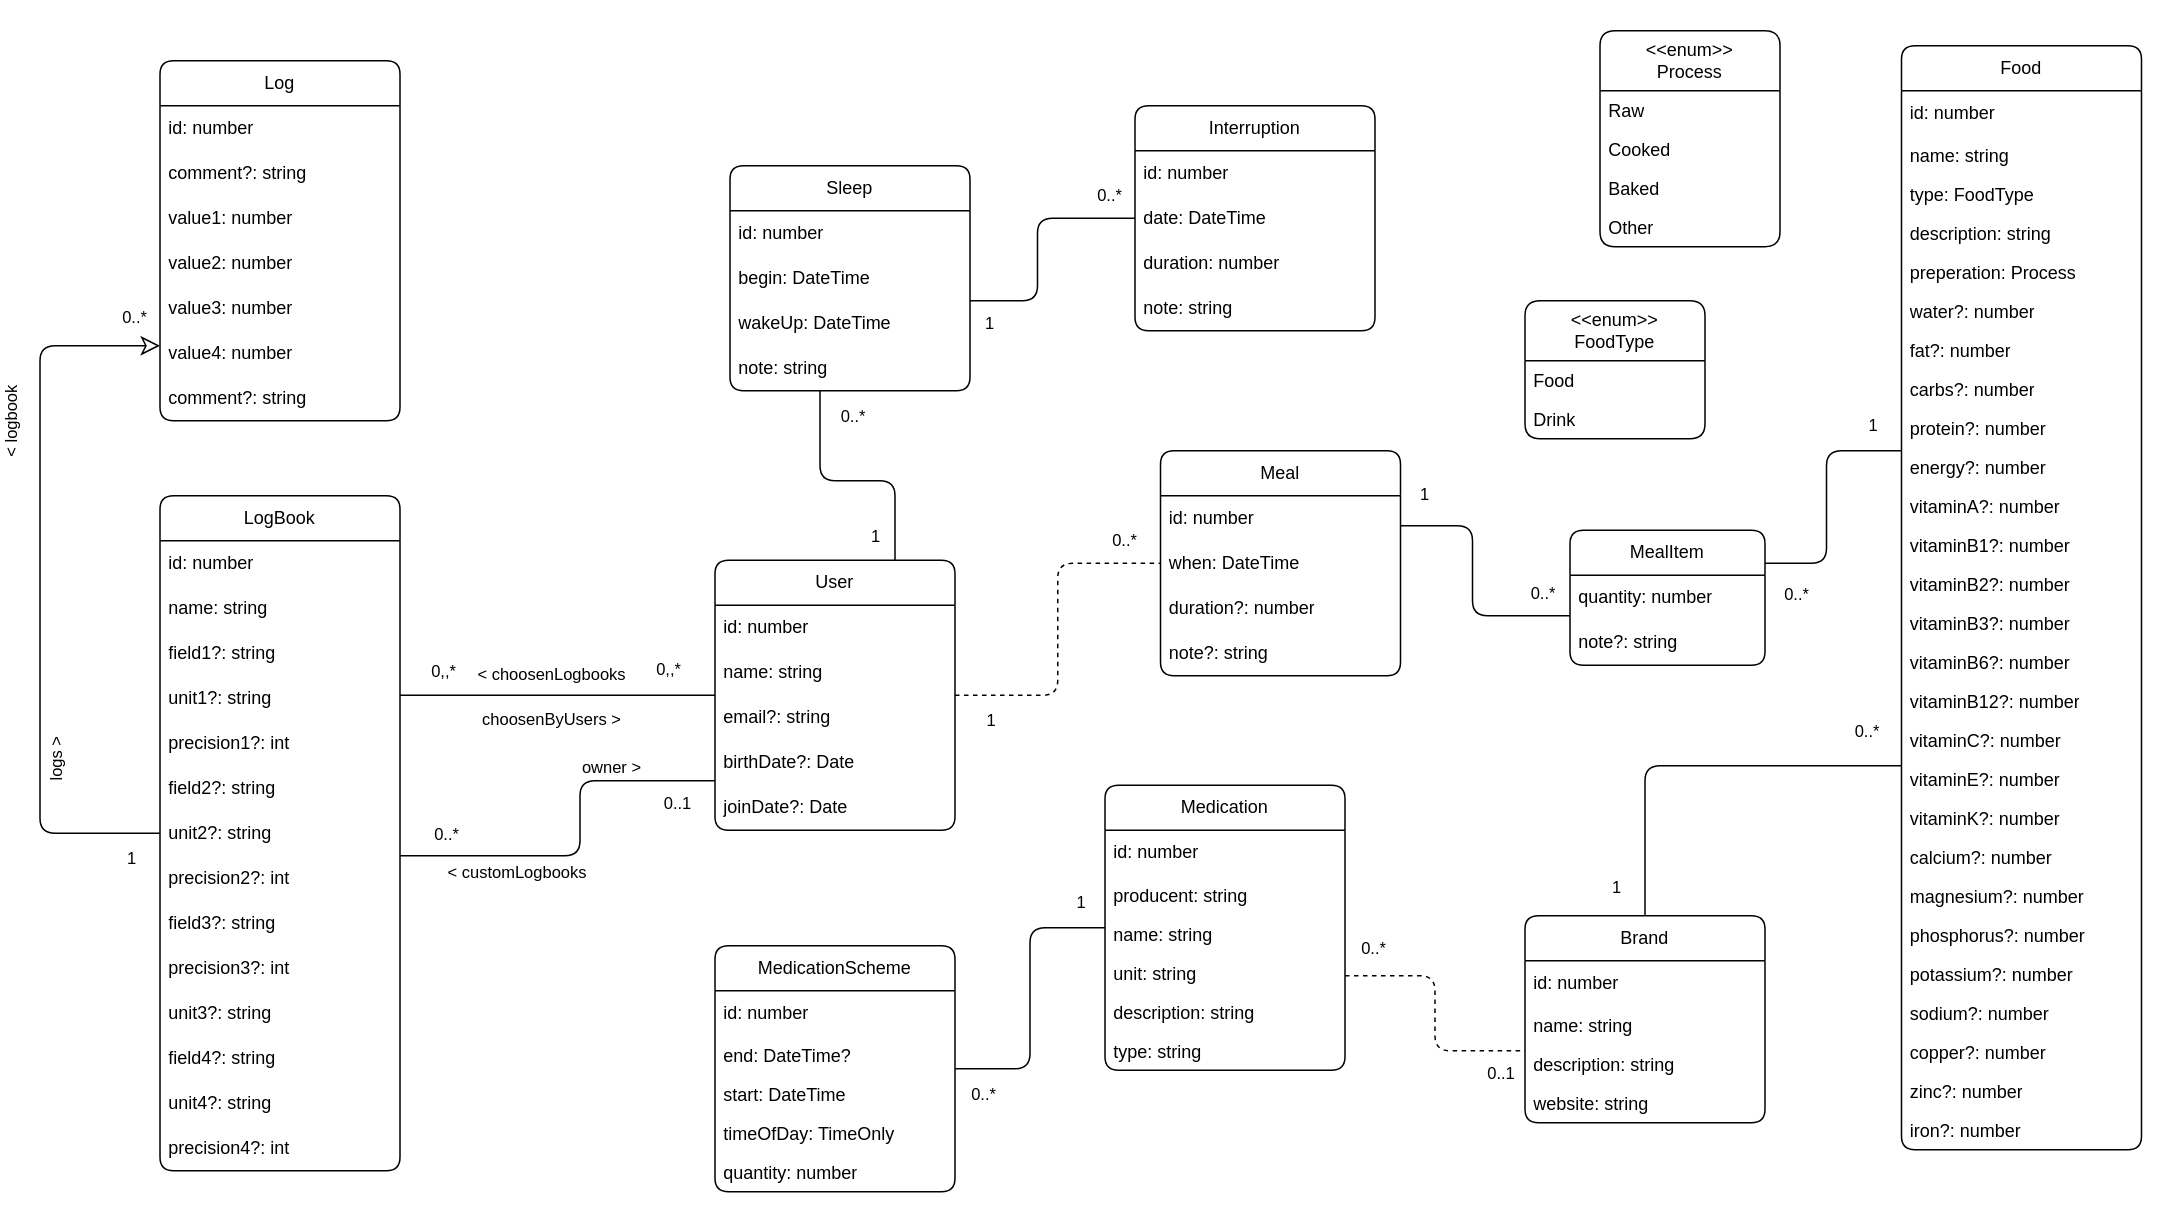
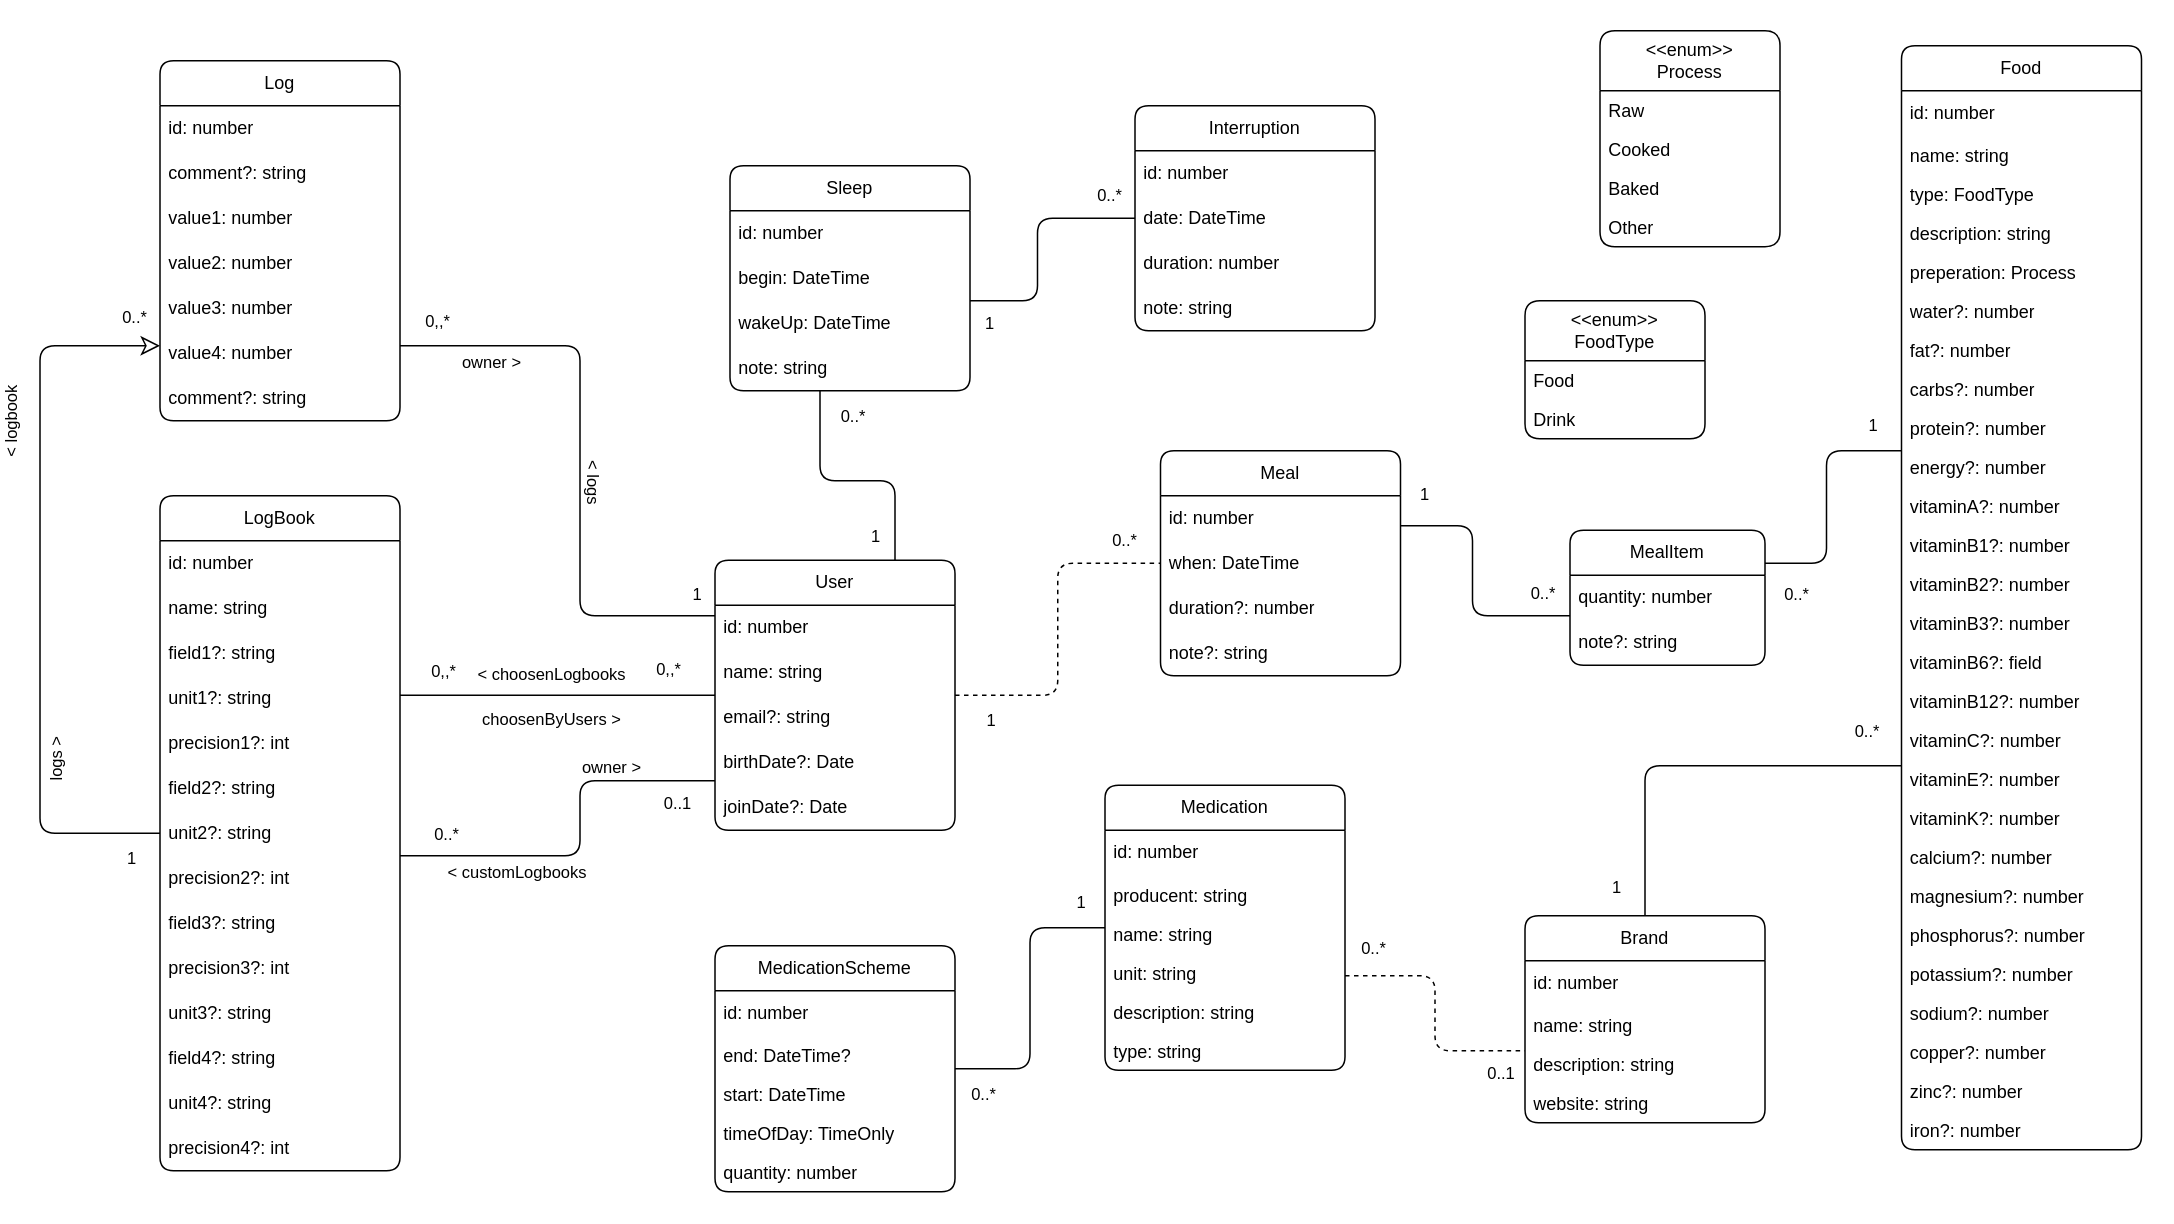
edge "Log" -- "User": added, labels "0,,*", "< logs", "owner >", "1"
node "vitaminB6?: number": label "vitaminB6?: number" -> "vitaminB6?: field"
